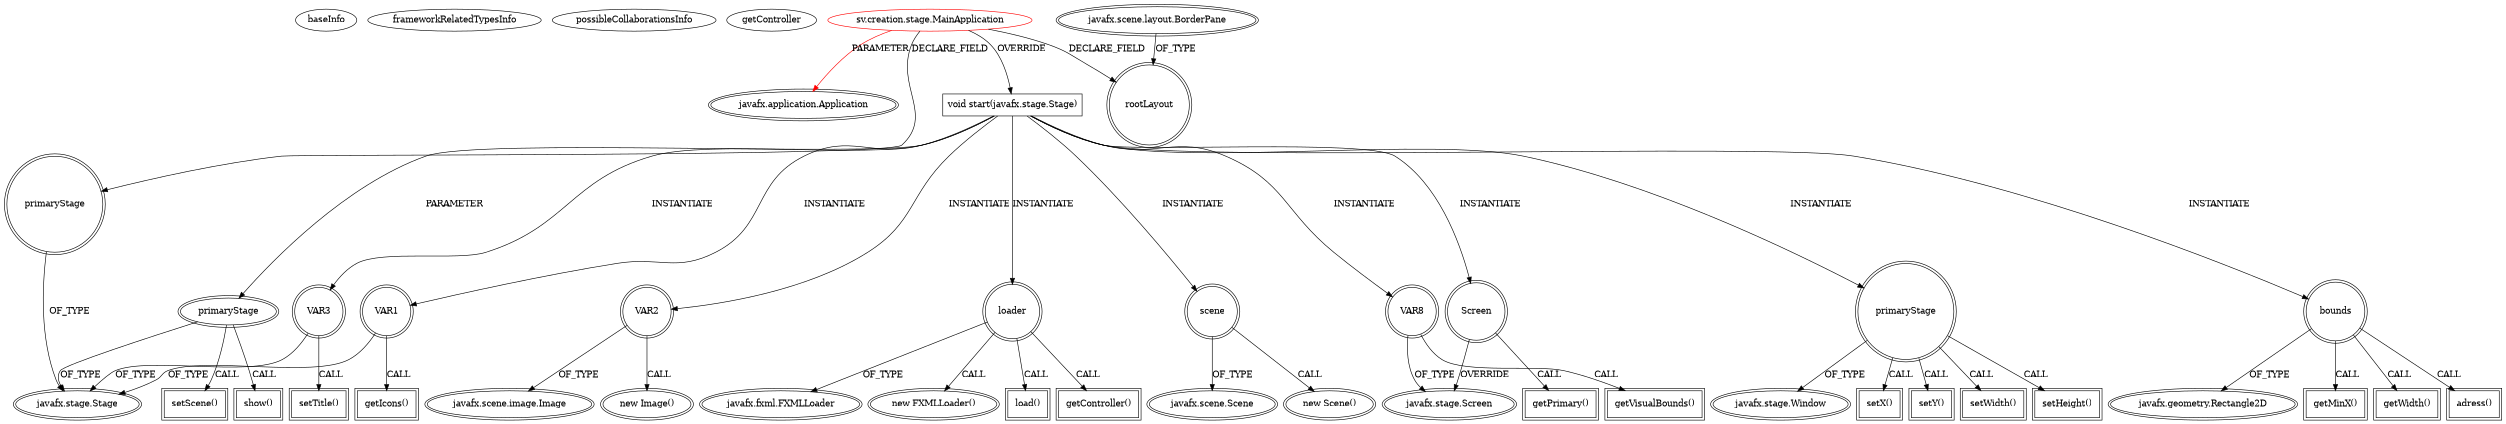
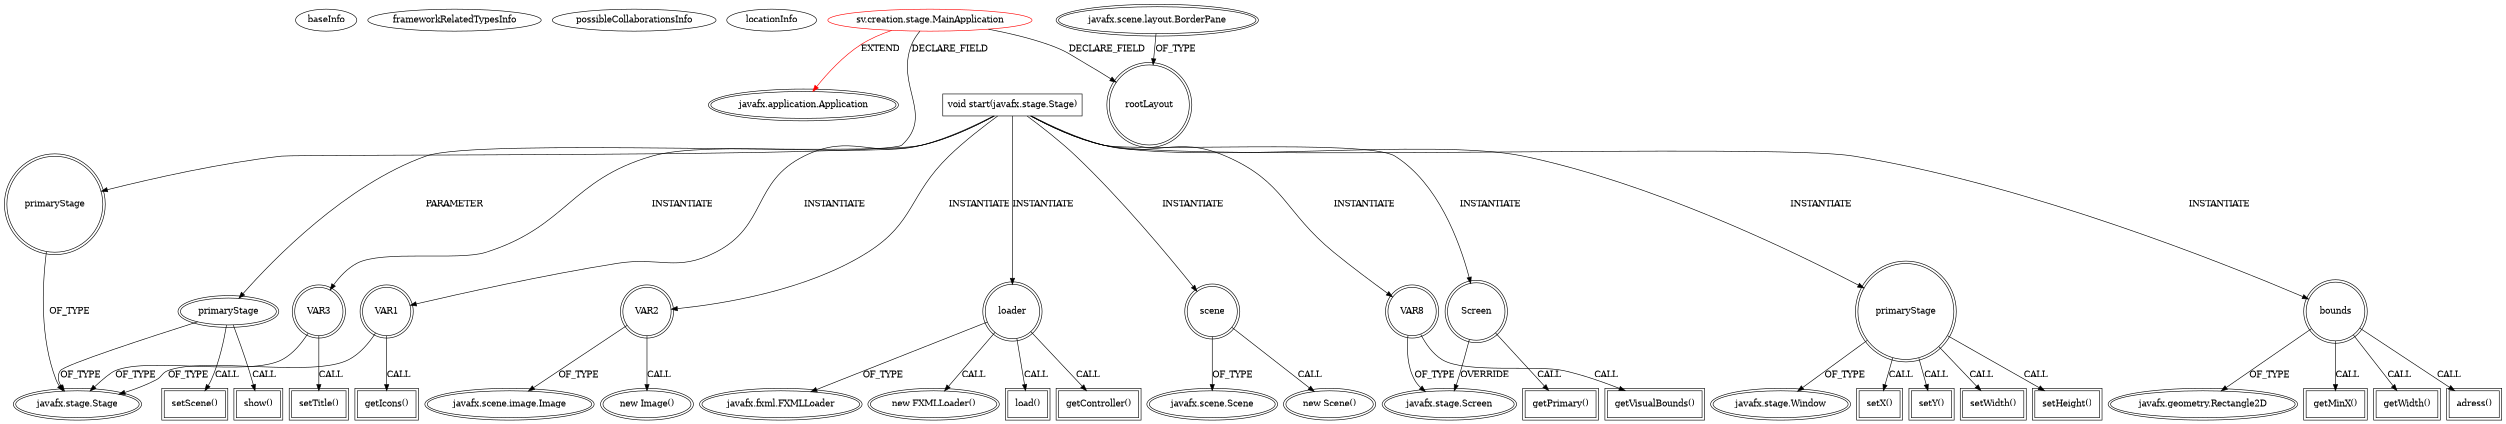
node "getController": label "getController" -> "locationInfo"
edge "sv.creation.stage.MainApplication" -> "javafx.application.Application": label "PARAMETER" -> "EXTEND"
edge "sv.creation.stage.MainApplication" -> "void start(javafx.stage.Stage)": removed, label "OVERRIDE"
